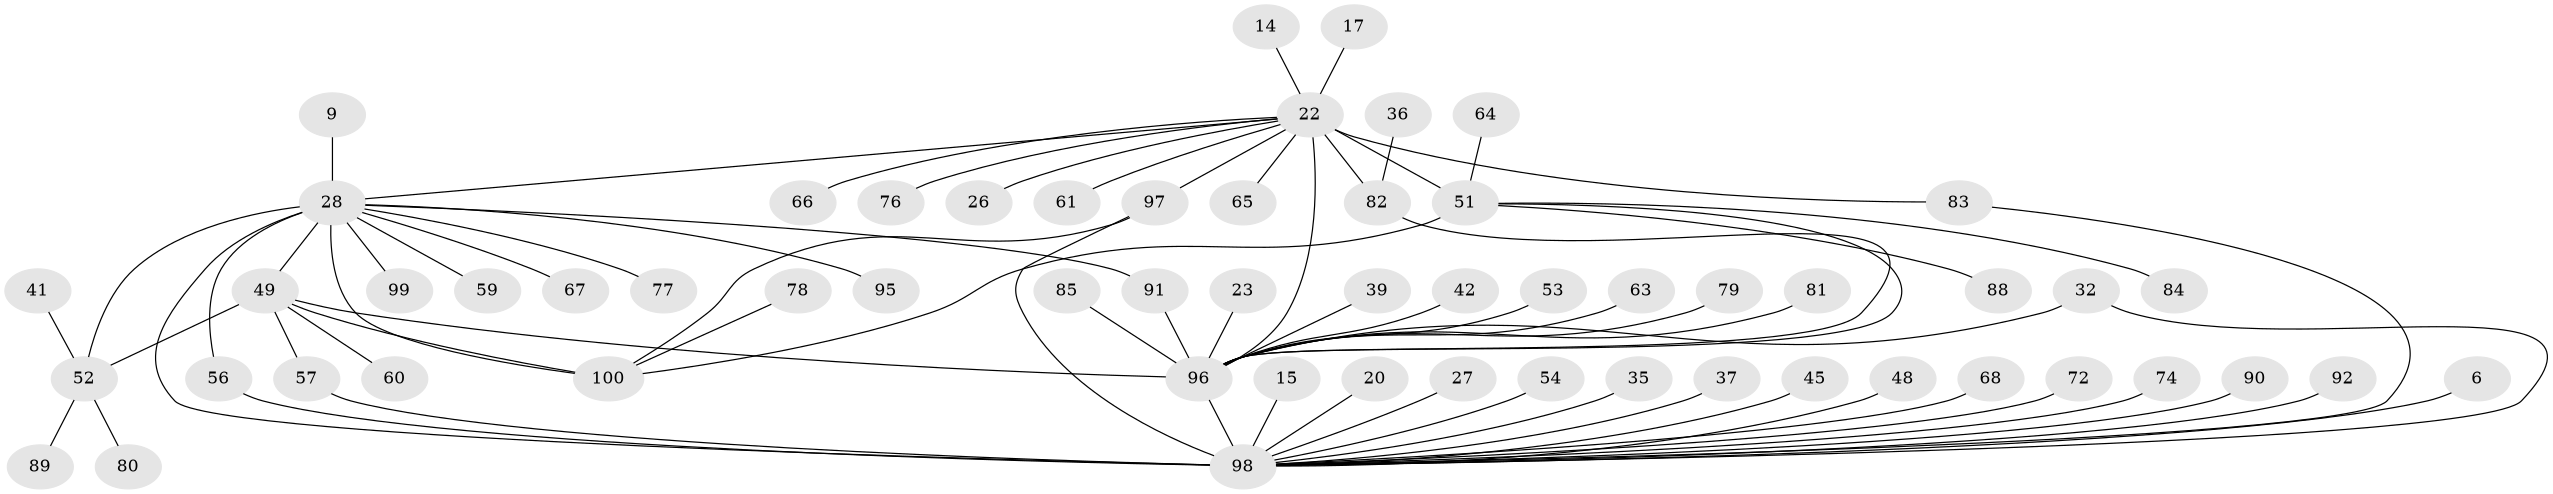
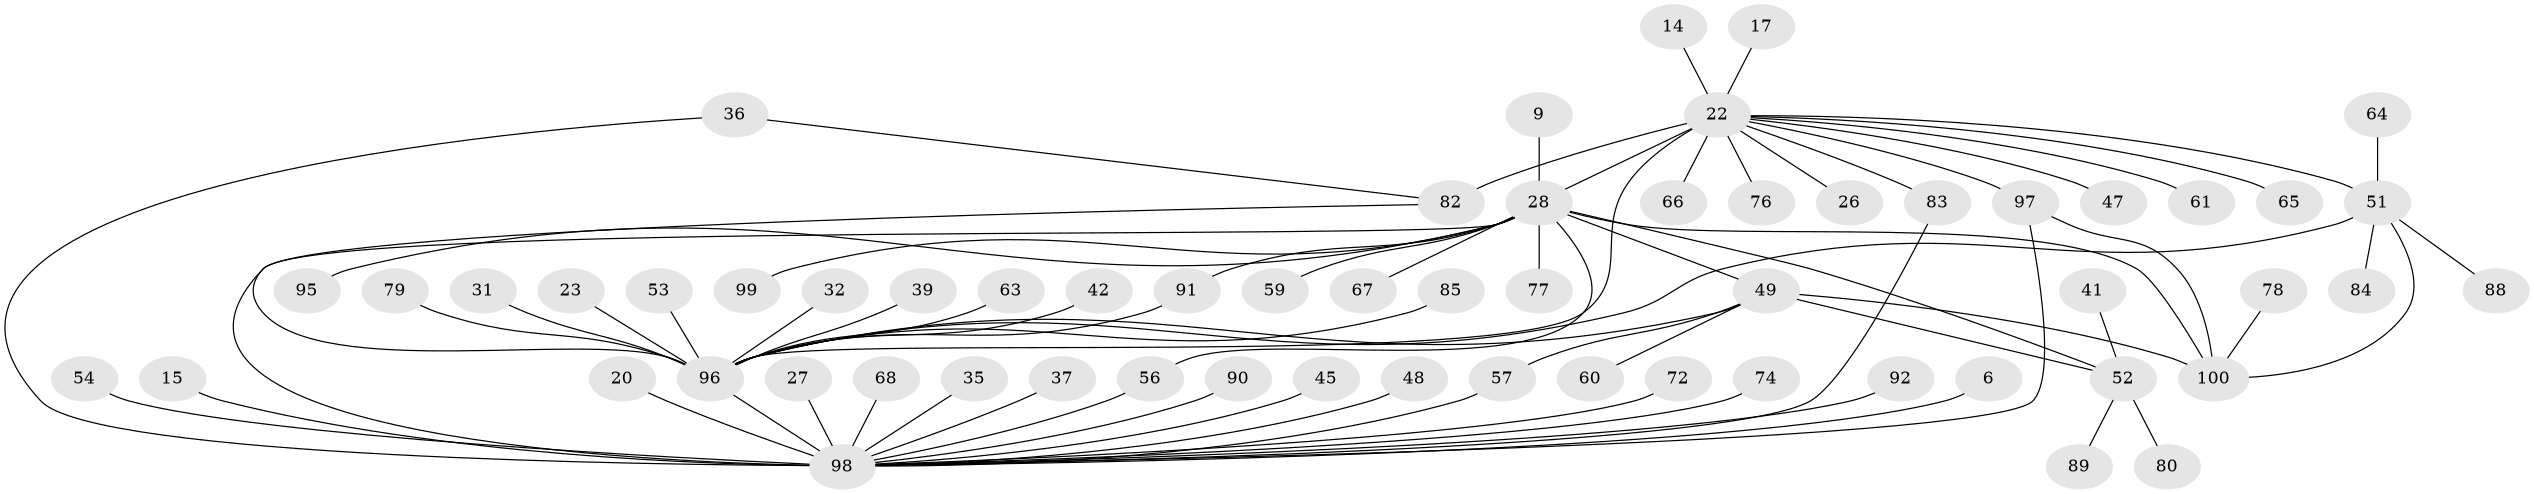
node "47": added
node "81": label "81" -> "31"
edge "32" -- "98": now "36" -- "98"
